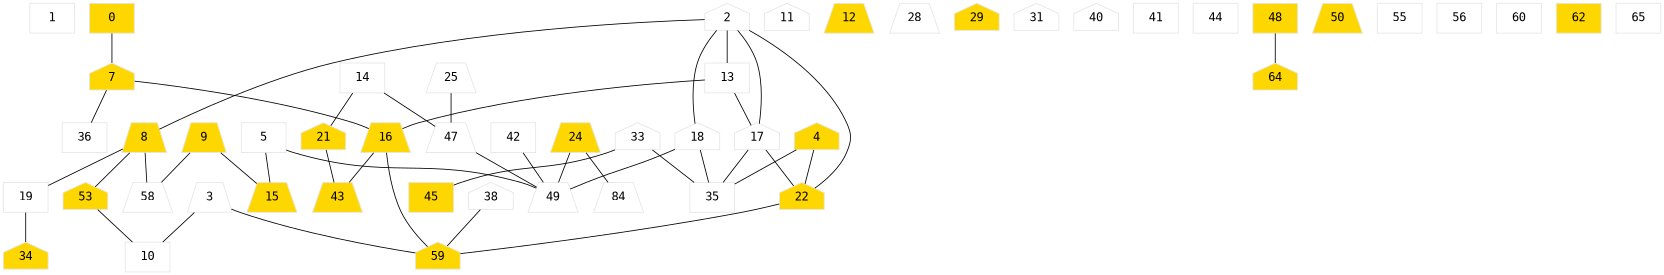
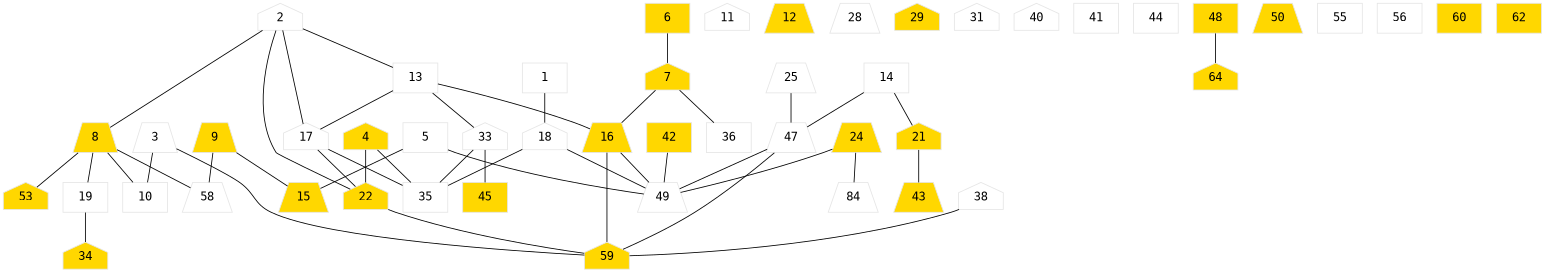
node "0": label "0" -> "6"
node "60": fillcolor white -> gold
node "65": removed
edge "2" -- "18": now "1" -- "18"
edge "13" -- "33": added
node "42": fillcolor white -> gold
edge "16" -- "43": now "16" -- "49"
edge "47" -- "59": added
edge "53" -- "10": now "8" -- "10"
